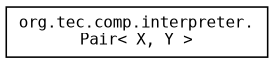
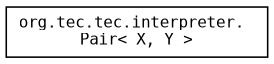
node "org.tec.comp.interpreter. Pair< X, Y >": label "org.tec.comp.interpreter. Pair< X, Y >" -> "org.tec.tec.interpreter. Pair< X, Y >"
